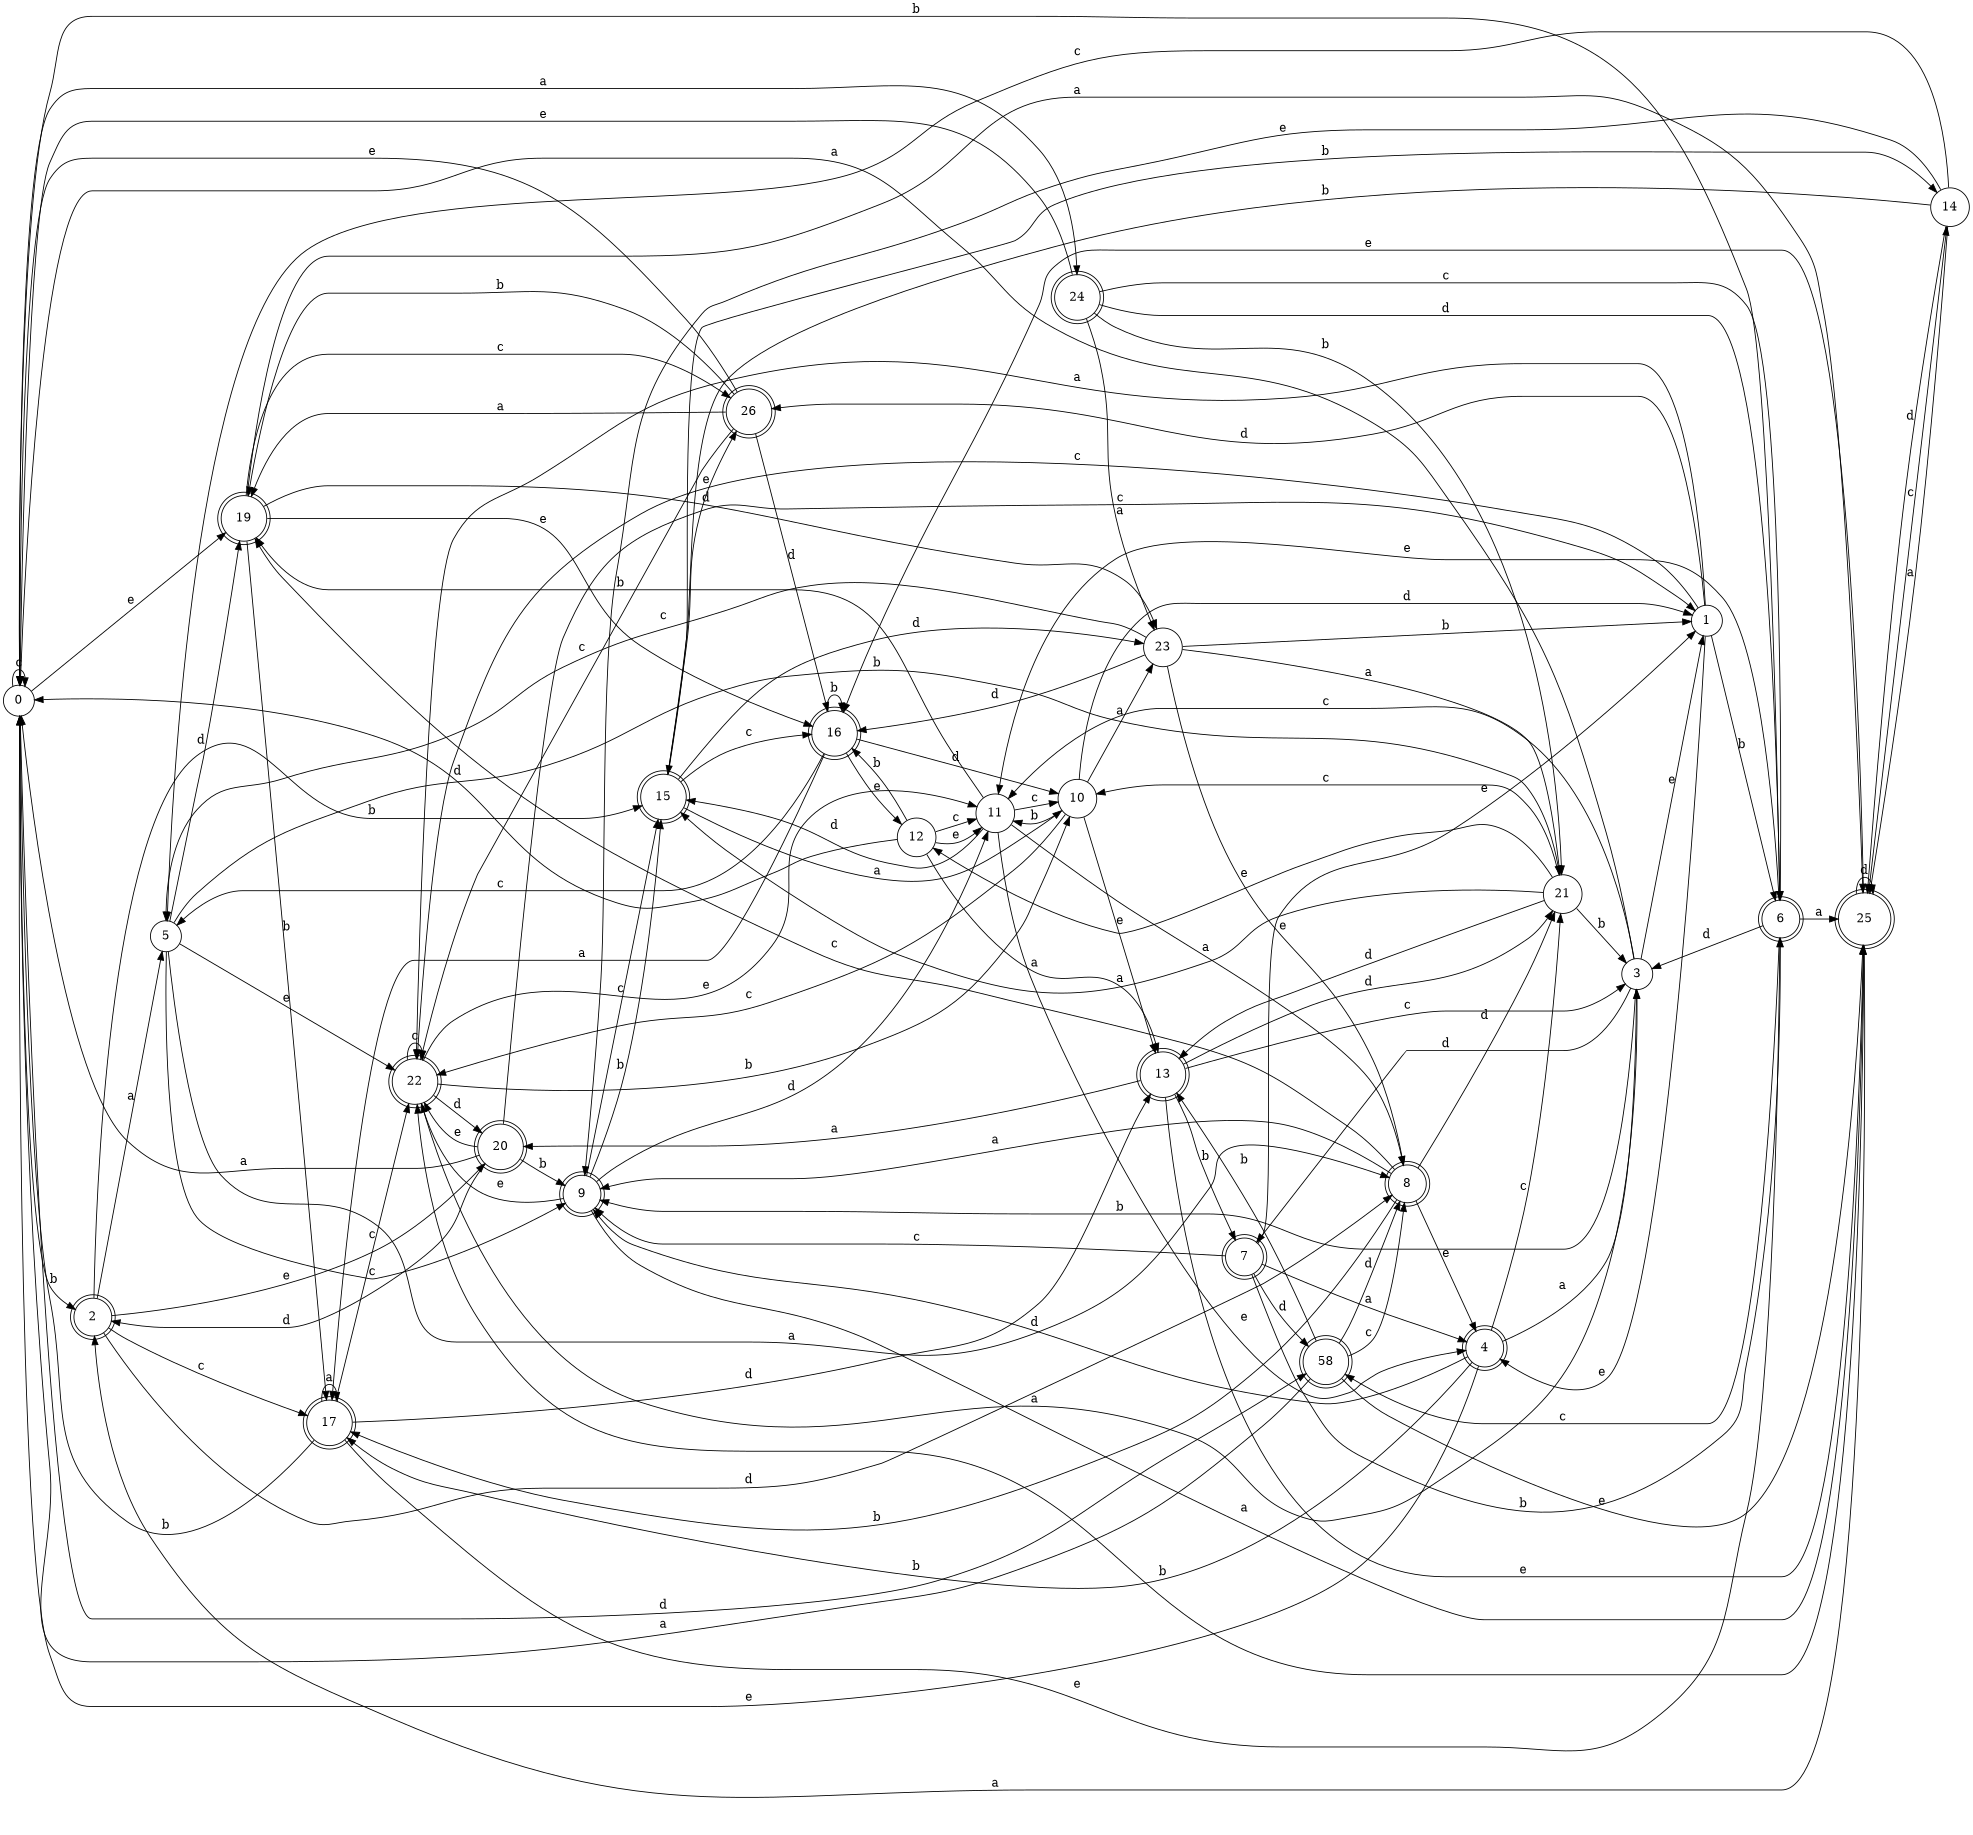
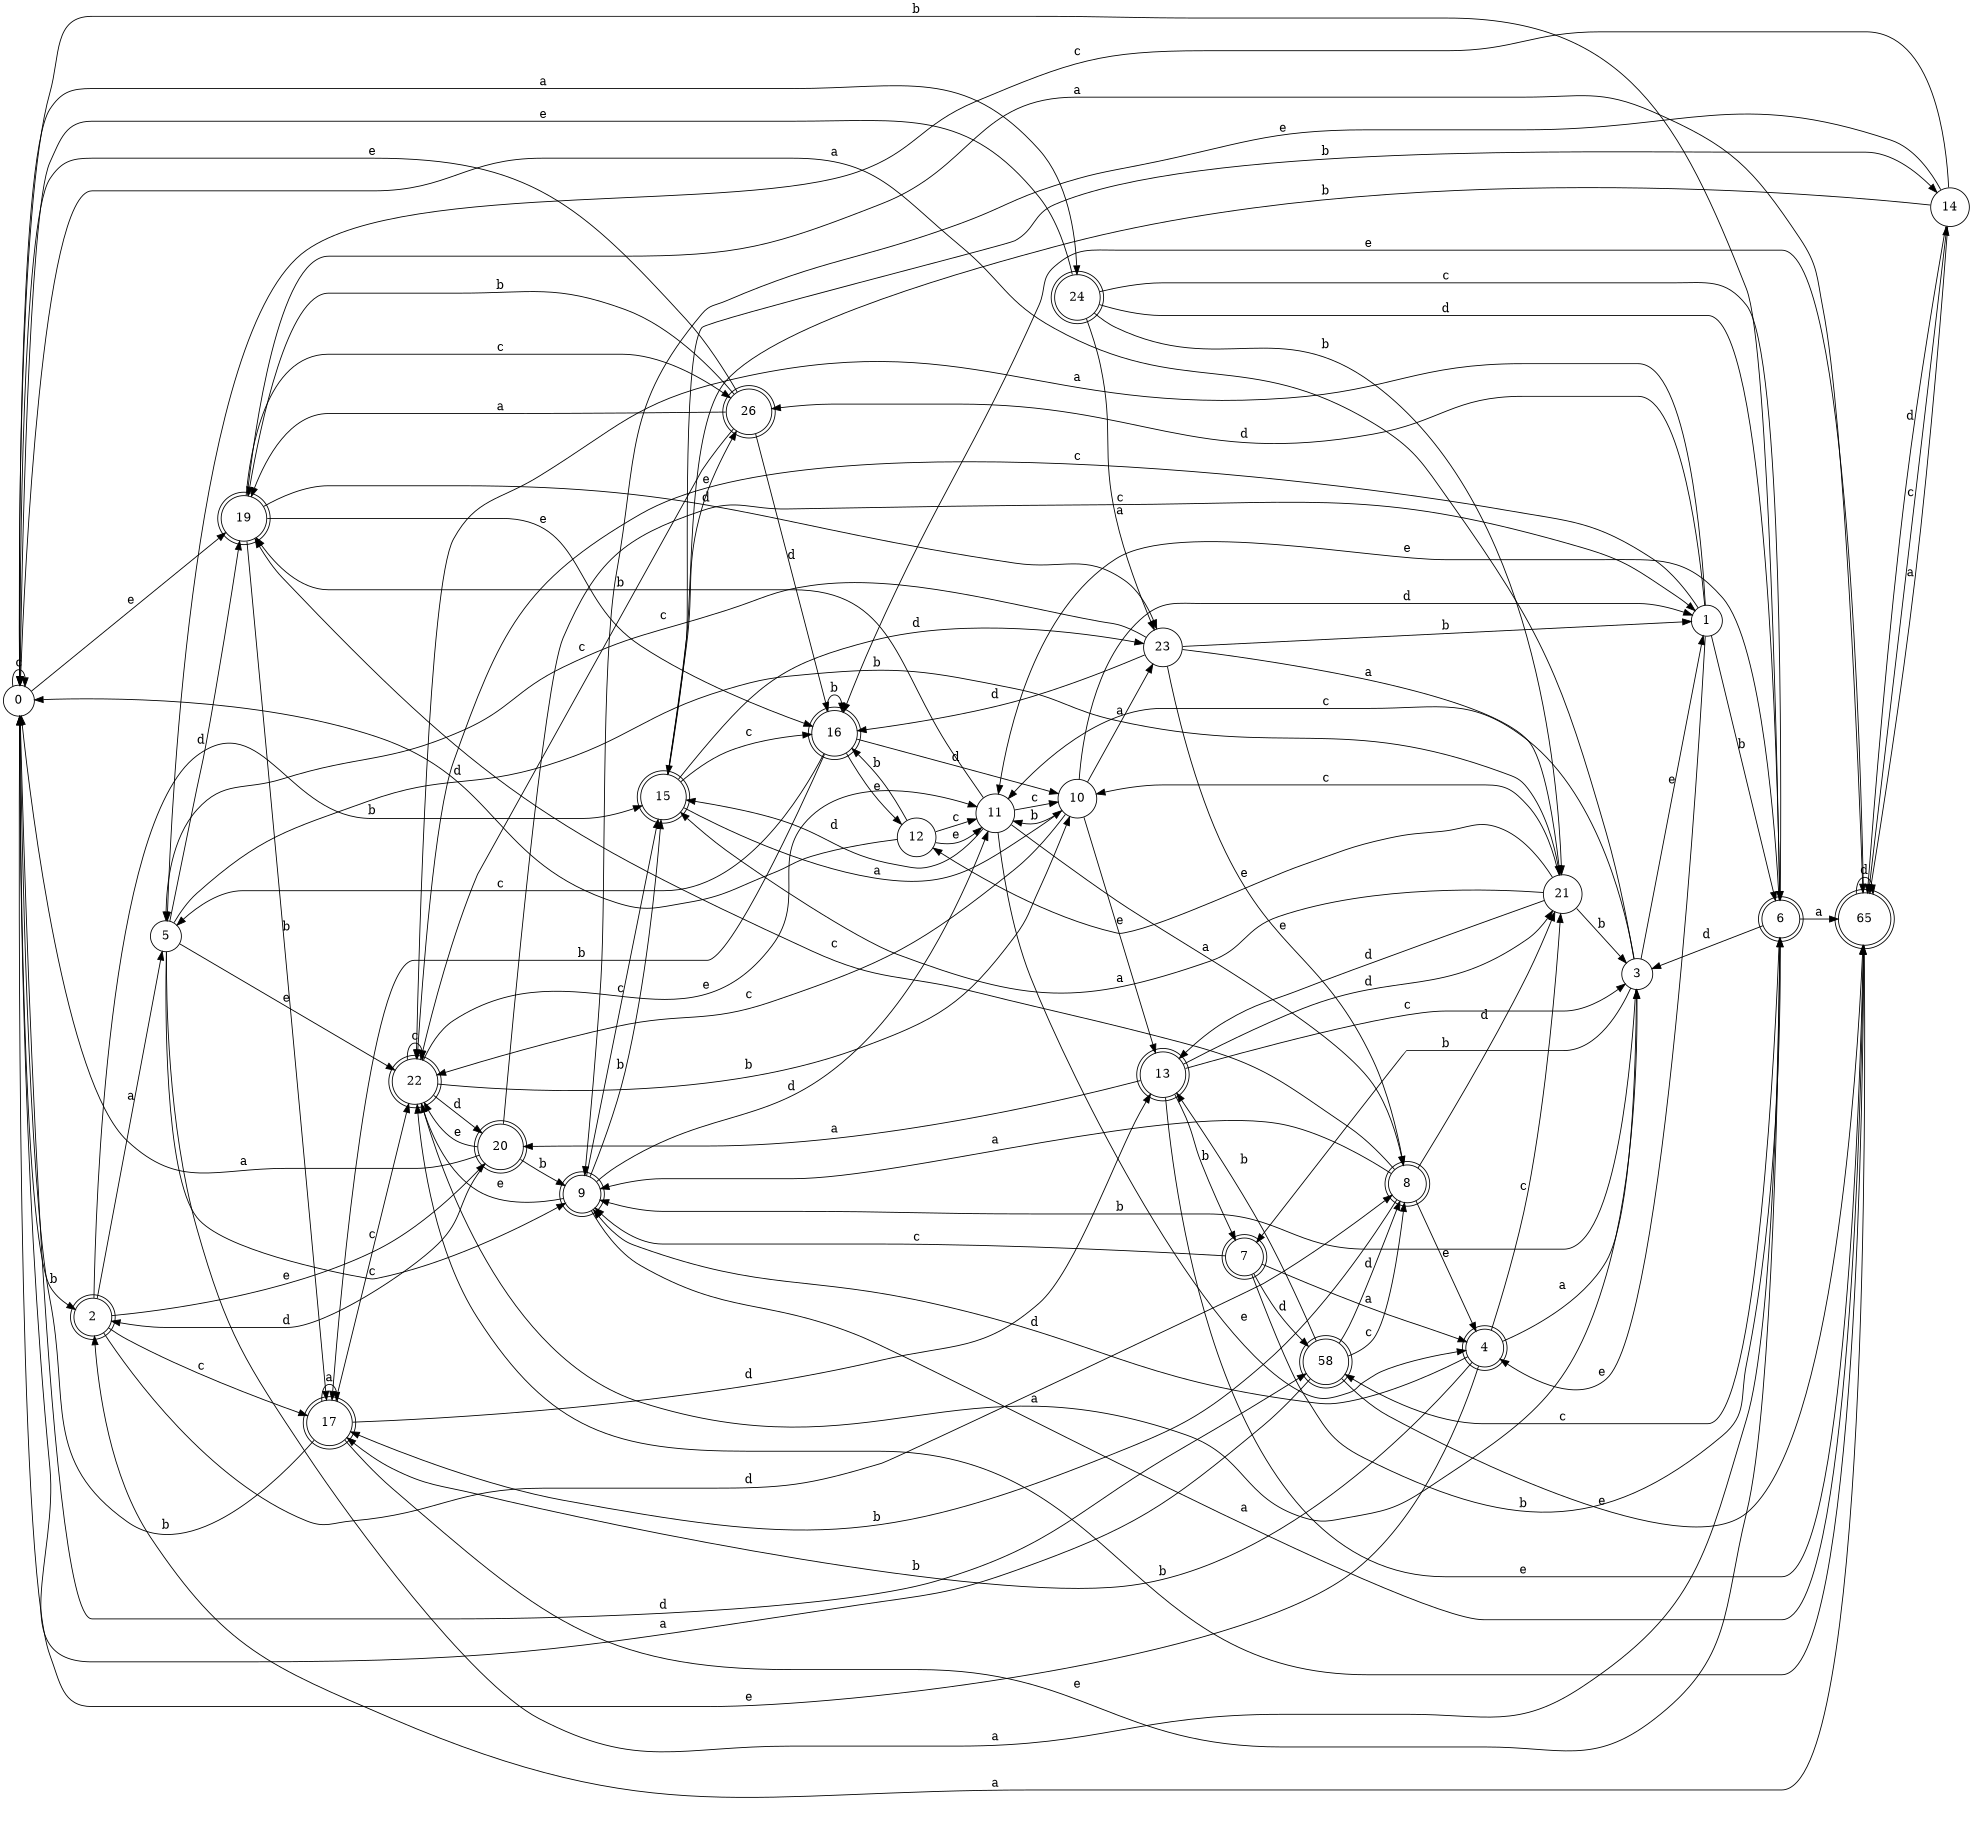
edge "7" -> "1": removed, label "e"
node "25": label "25" -> "65"
edge "16" -> "17": label "a" -> "b"
edge "12" -> "13": removed, label "a"
edge "3" -> "7": label "d" -> "b"
edge "5" -> "8": now "5" -> "6"
